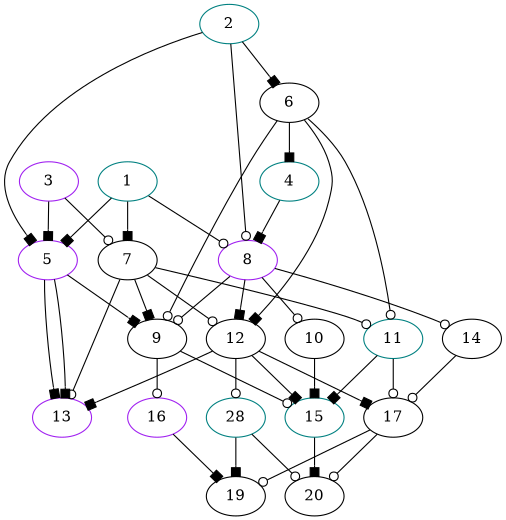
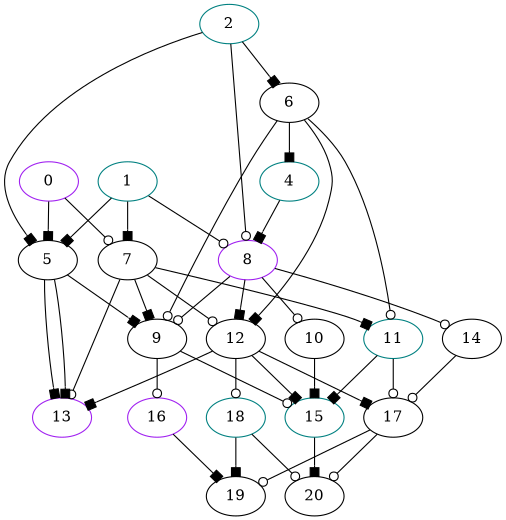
node "3": label "3" -> "0"
node "5": color purple -> black
edge "7" -> "11": arrowhead odot -> box
node "28": label "28" -> "18"
